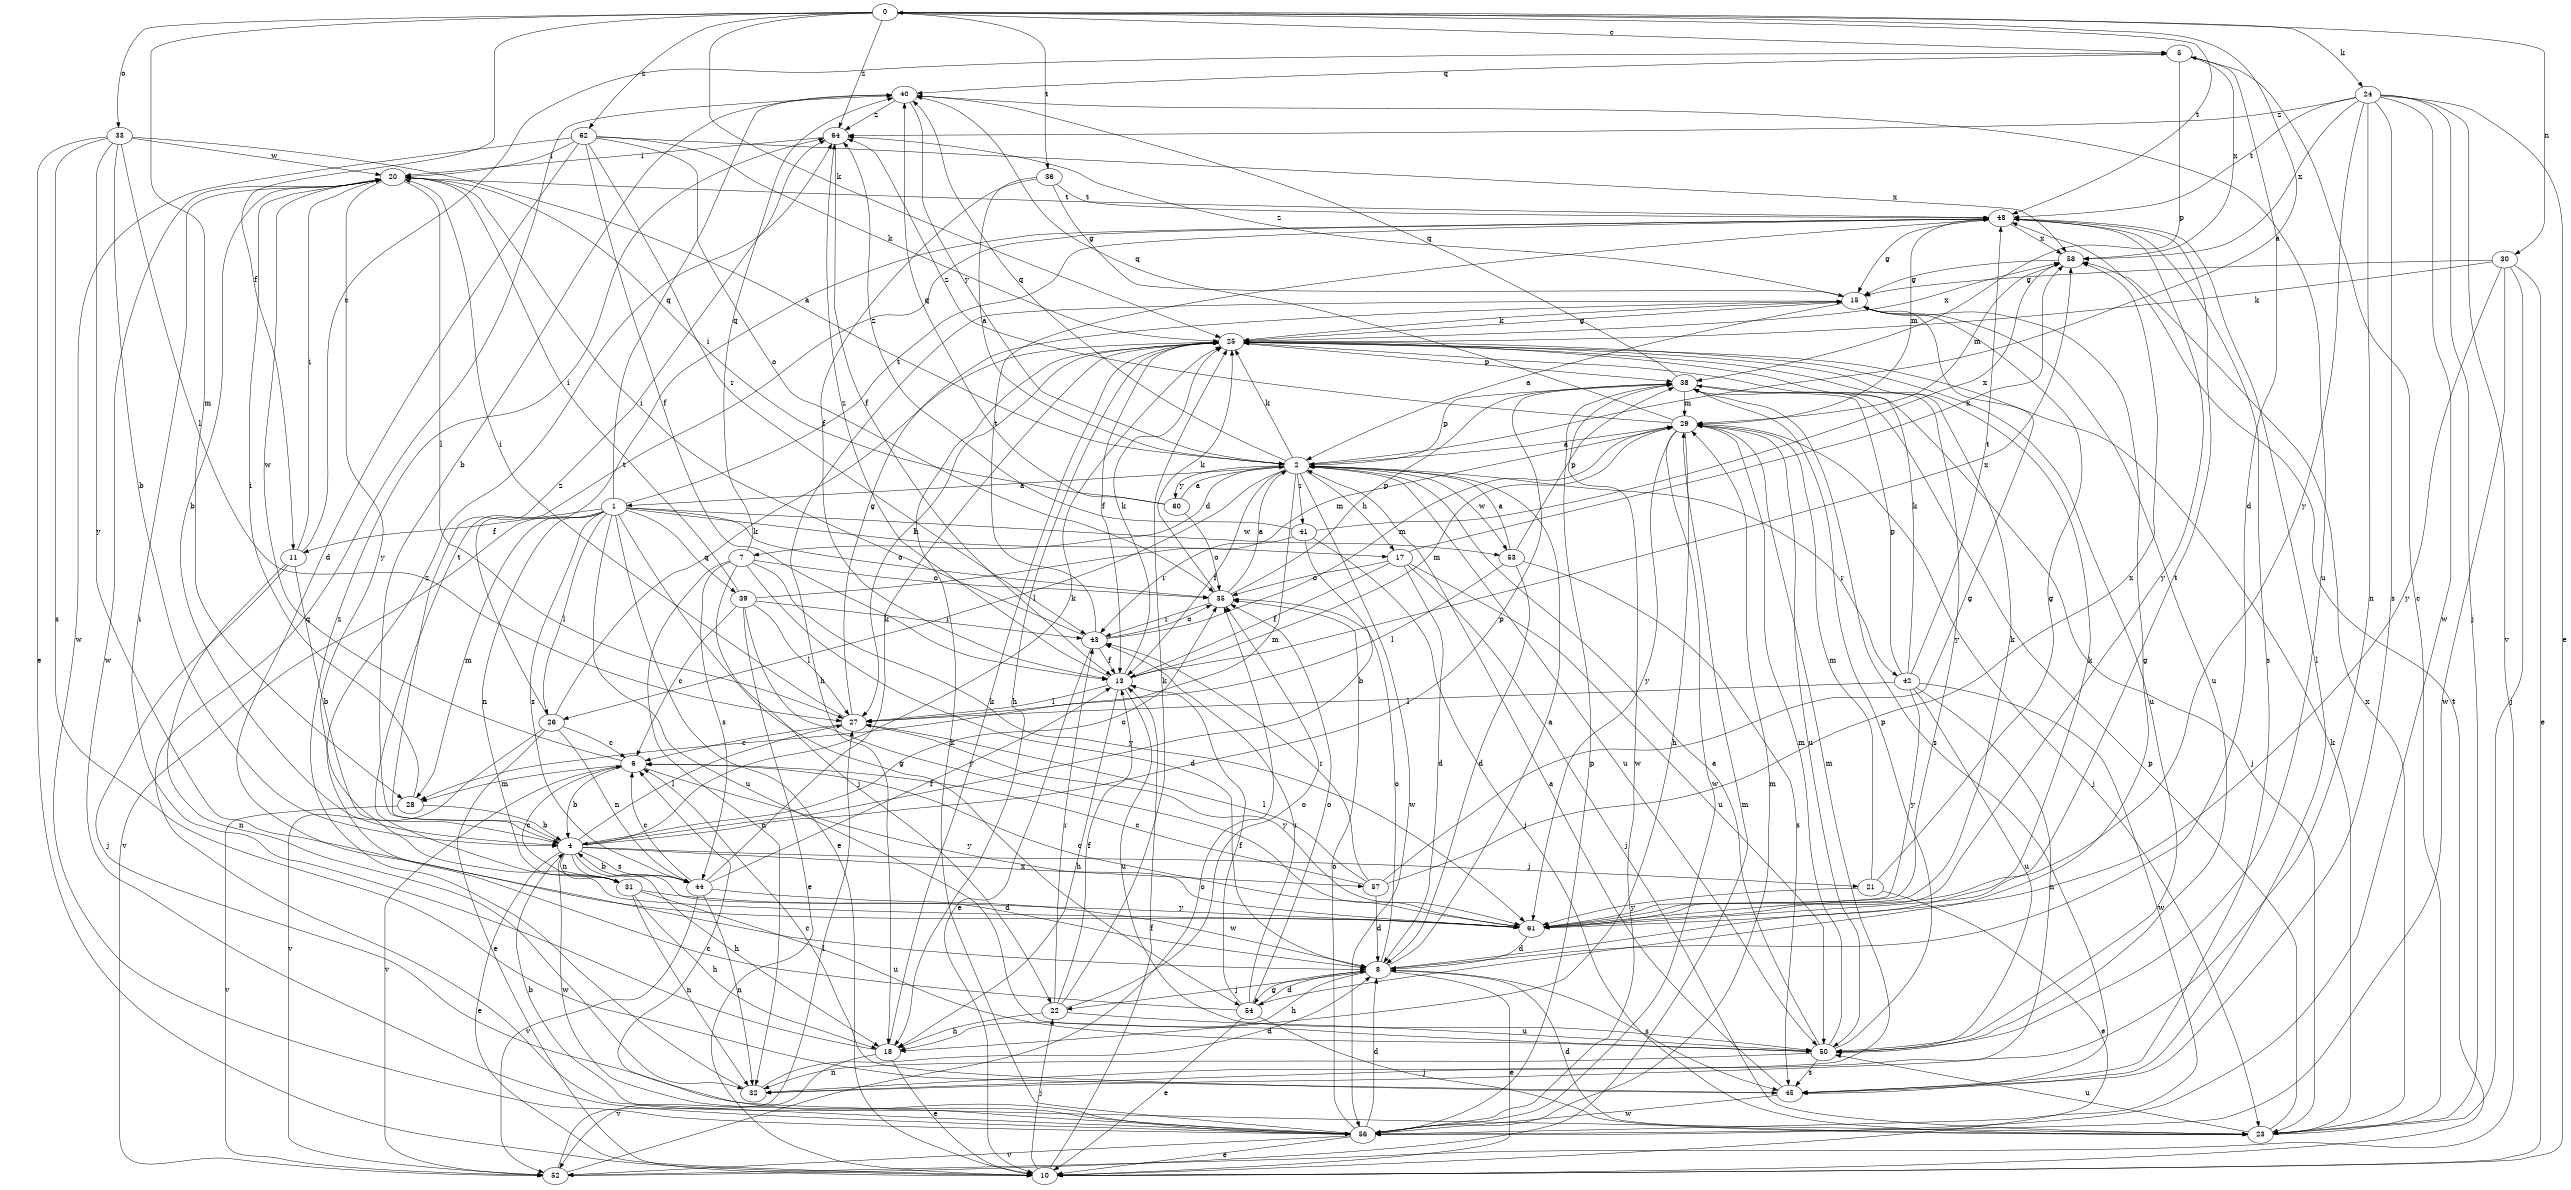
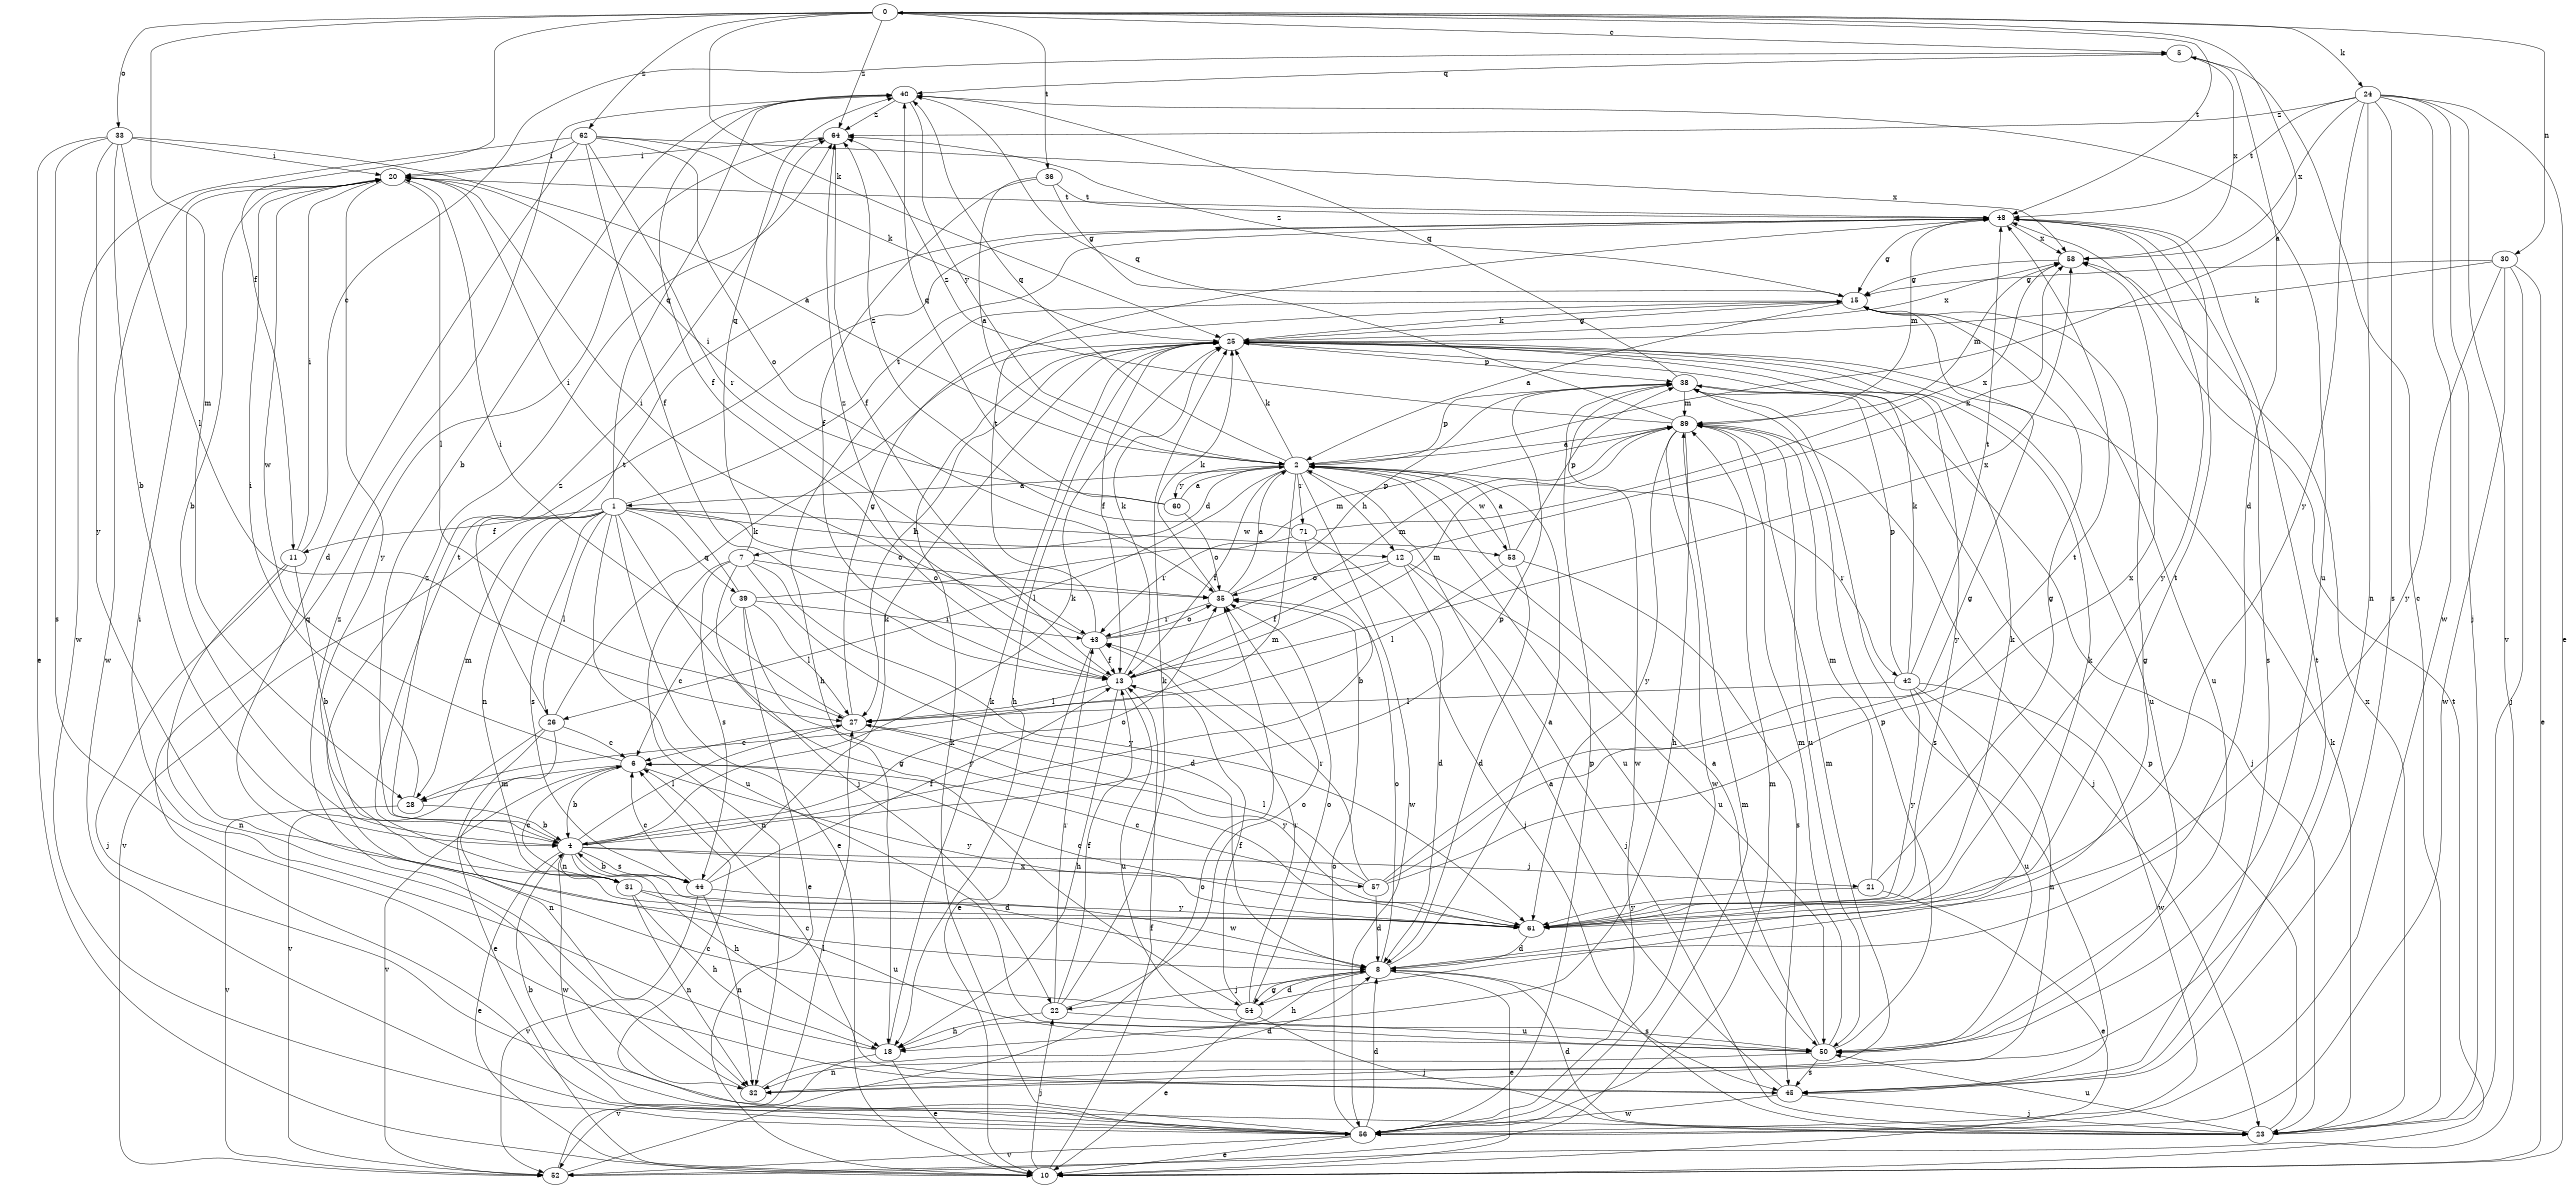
edge "33" -> "20": label "w" -> "i"
edge "5" -> "38": removed, label "p"
edge "40" -> "13": added, label "f"
node "29": label "29" -> "89"
node "41": label "41" -> "71"
node "17": label "17" -> "12"
edge "45" -> "48": label "l" -> "t"
edge "57" -> "48": added, label "t"
edge "26" -> "44": now "26" -> "32"
edge "45" -> "23": added, label "j"
